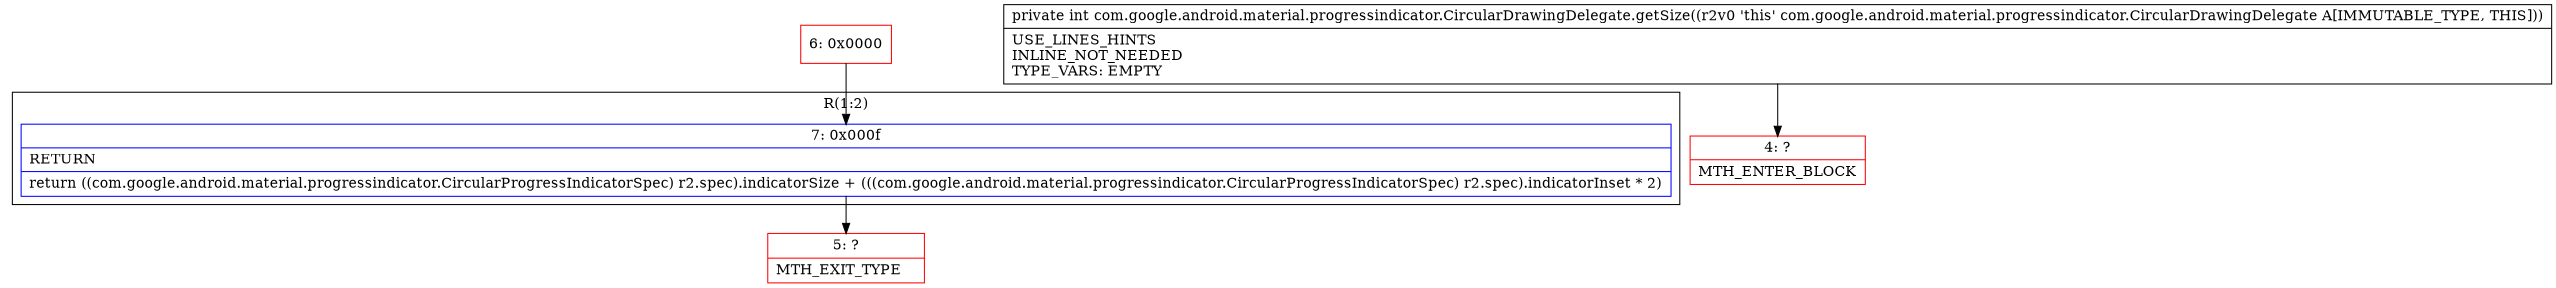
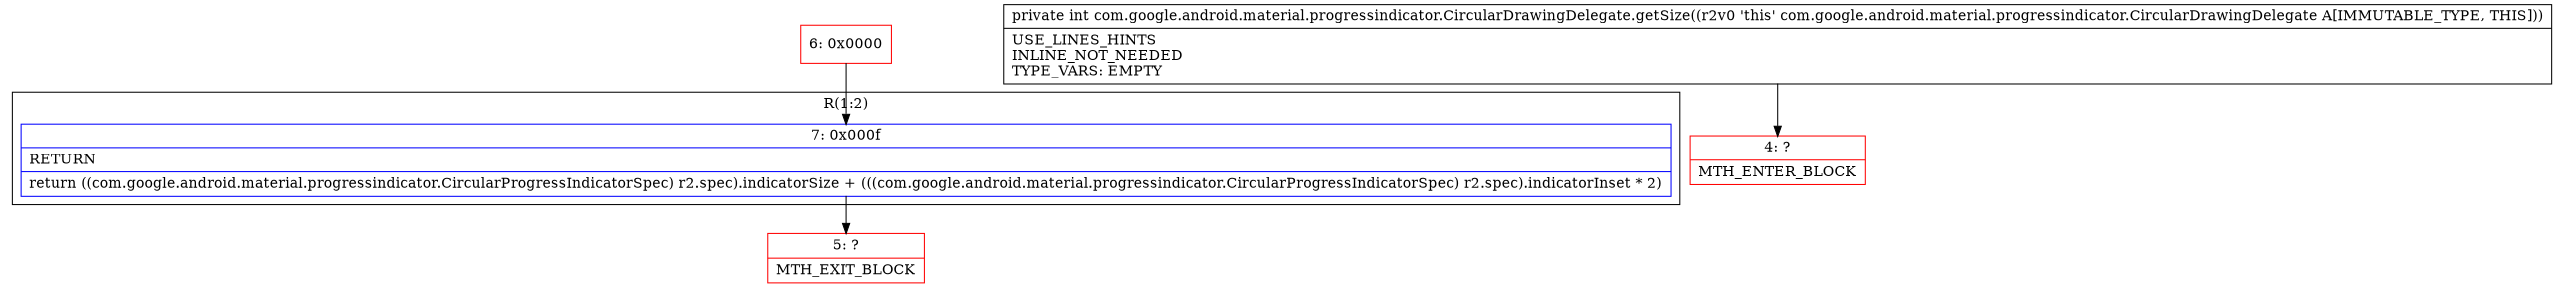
node "5: ?": text "MTH_EXIT_TYPE" -> "MTH_EXIT_BLOCK"
